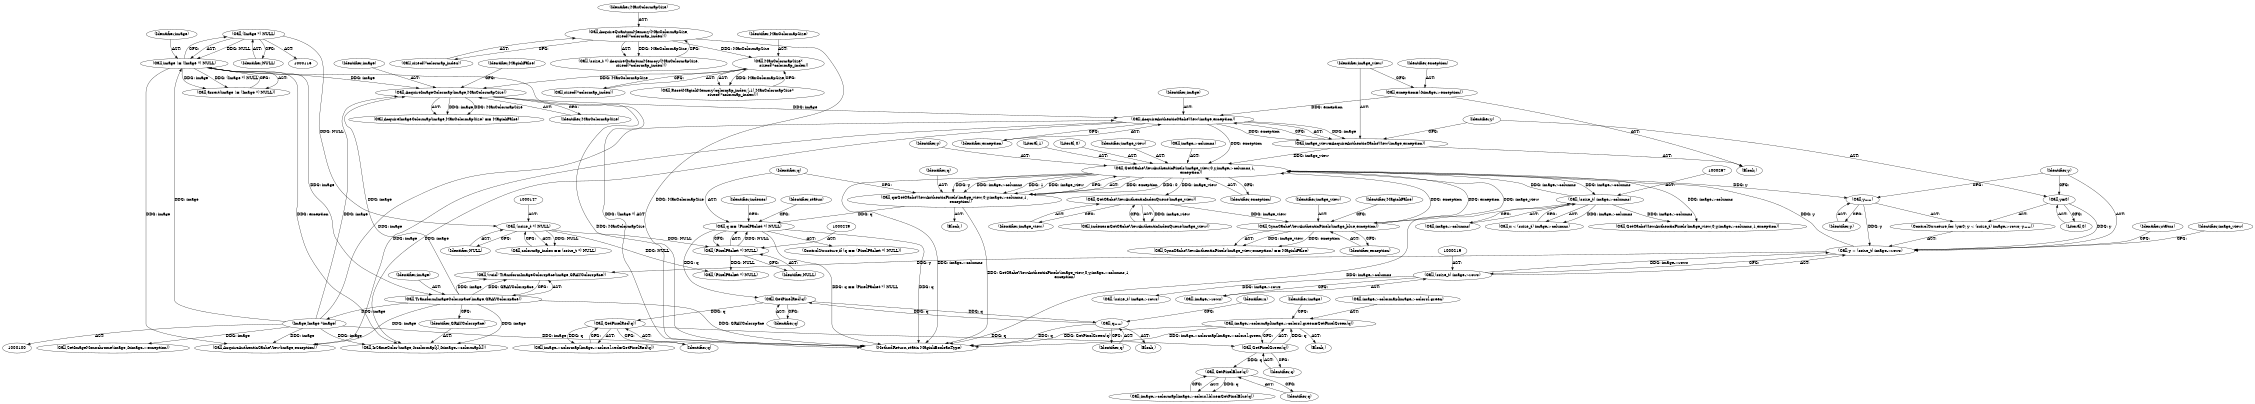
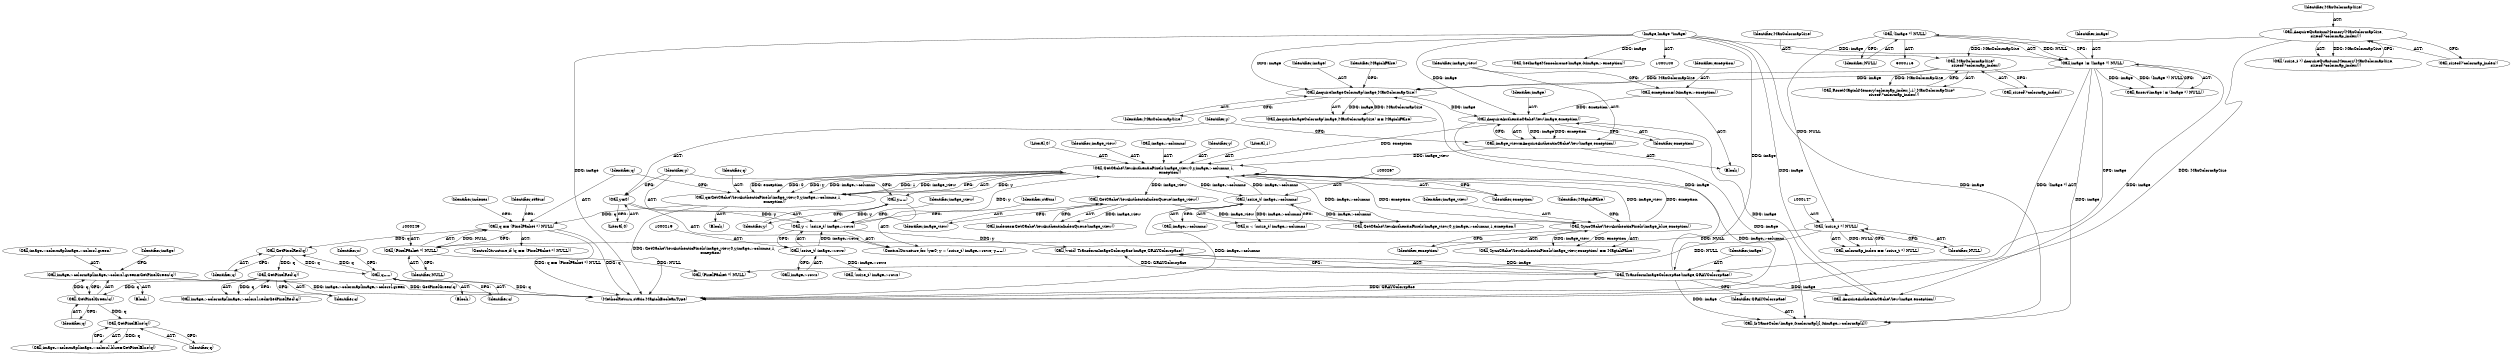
node "1000115": label "1000115" -> "5000115"
edge "(Call,image != (Image *) NULL)" -> "(Call,TransformImageColorspace(image,GRAYColorspace))": label "DDG: image" -> "CFG: image"
edge "(Call,image != (Image *) NULL)" -> "(Call,IsSameColor(image,&colormap[j],&image->colormap[i]))": label "DDG: exception" -> "DDG: image"
edge "(Call,AcquireImageColormap(image,MaxColormapSize))" -> "(MethodReturn,static MagickBooleanType)": removed, label "DDG: MaxColormapSize"
edge "(ControlStructure,for (y=0; y < (ssize_t) image->rows; y++))" -> "(Call,y < (ssize_t) image->rows)": reversed
edge "(Call,TransformImageColorspace(image,GRAYColorspace))" -> "(Image,Image *image)": reversed
